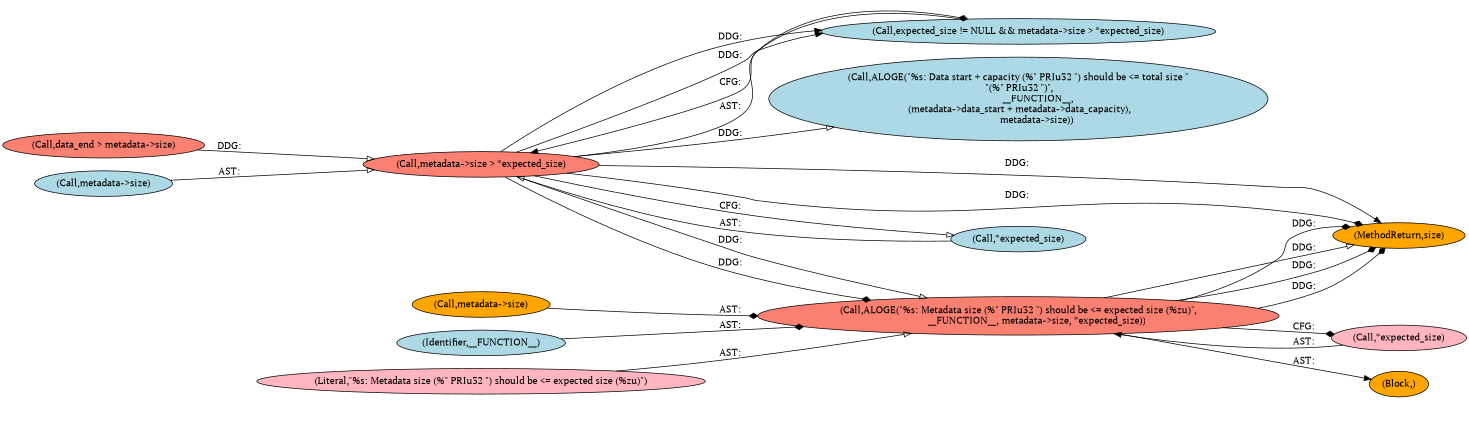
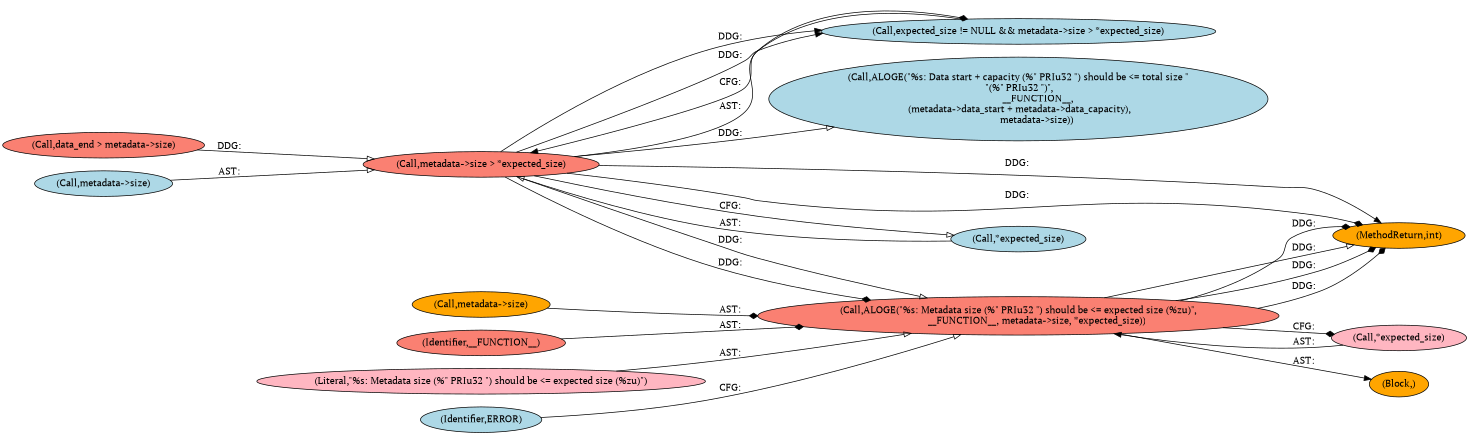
node "(MethodReturn,size)": label "(MethodReturn,size)" -> "(MethodReturn,int)"
node "(Identifier,__FUNCTION__)": fillcolor lightblue -> salmon
node "(Identifier,ERROR)": added
